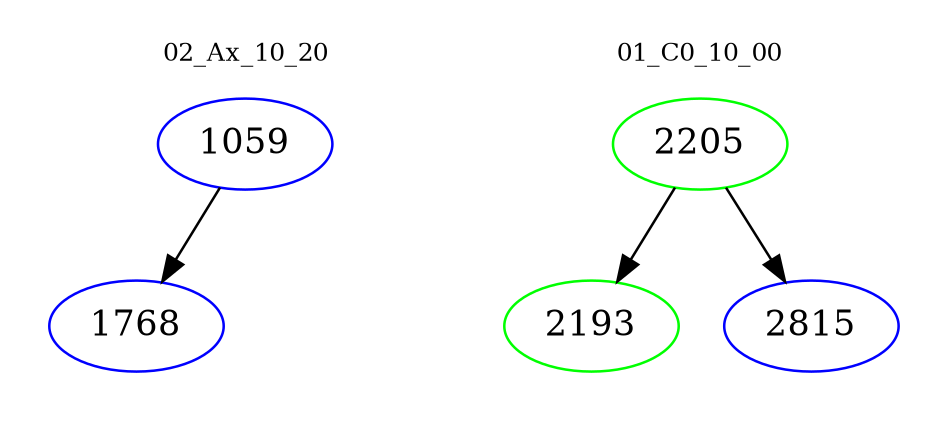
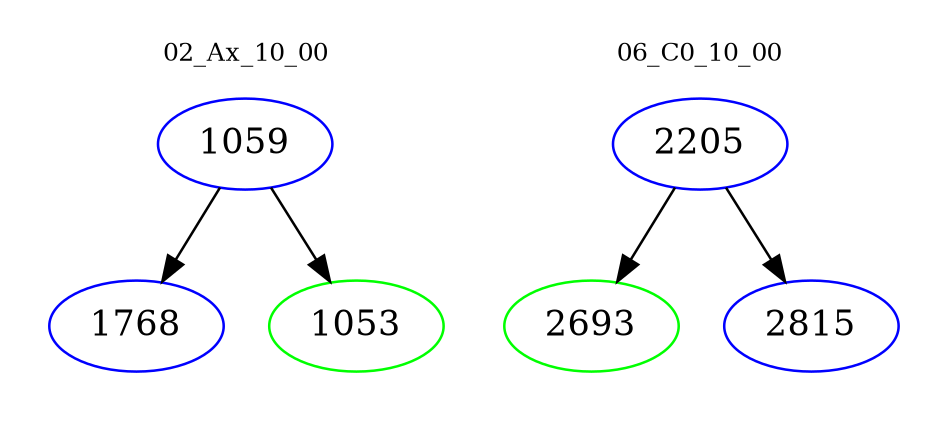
cluster "02_Ax_10_20": label "02_Ax_10_20" -> "02_Ax_10_00"
cluster "01_C0_10_00": label "01_C0_10_00" -> "06_C0_10_00"
node "2205": color green -> blue
node "1053": added
node "2193": label "2193" -> "2693"
